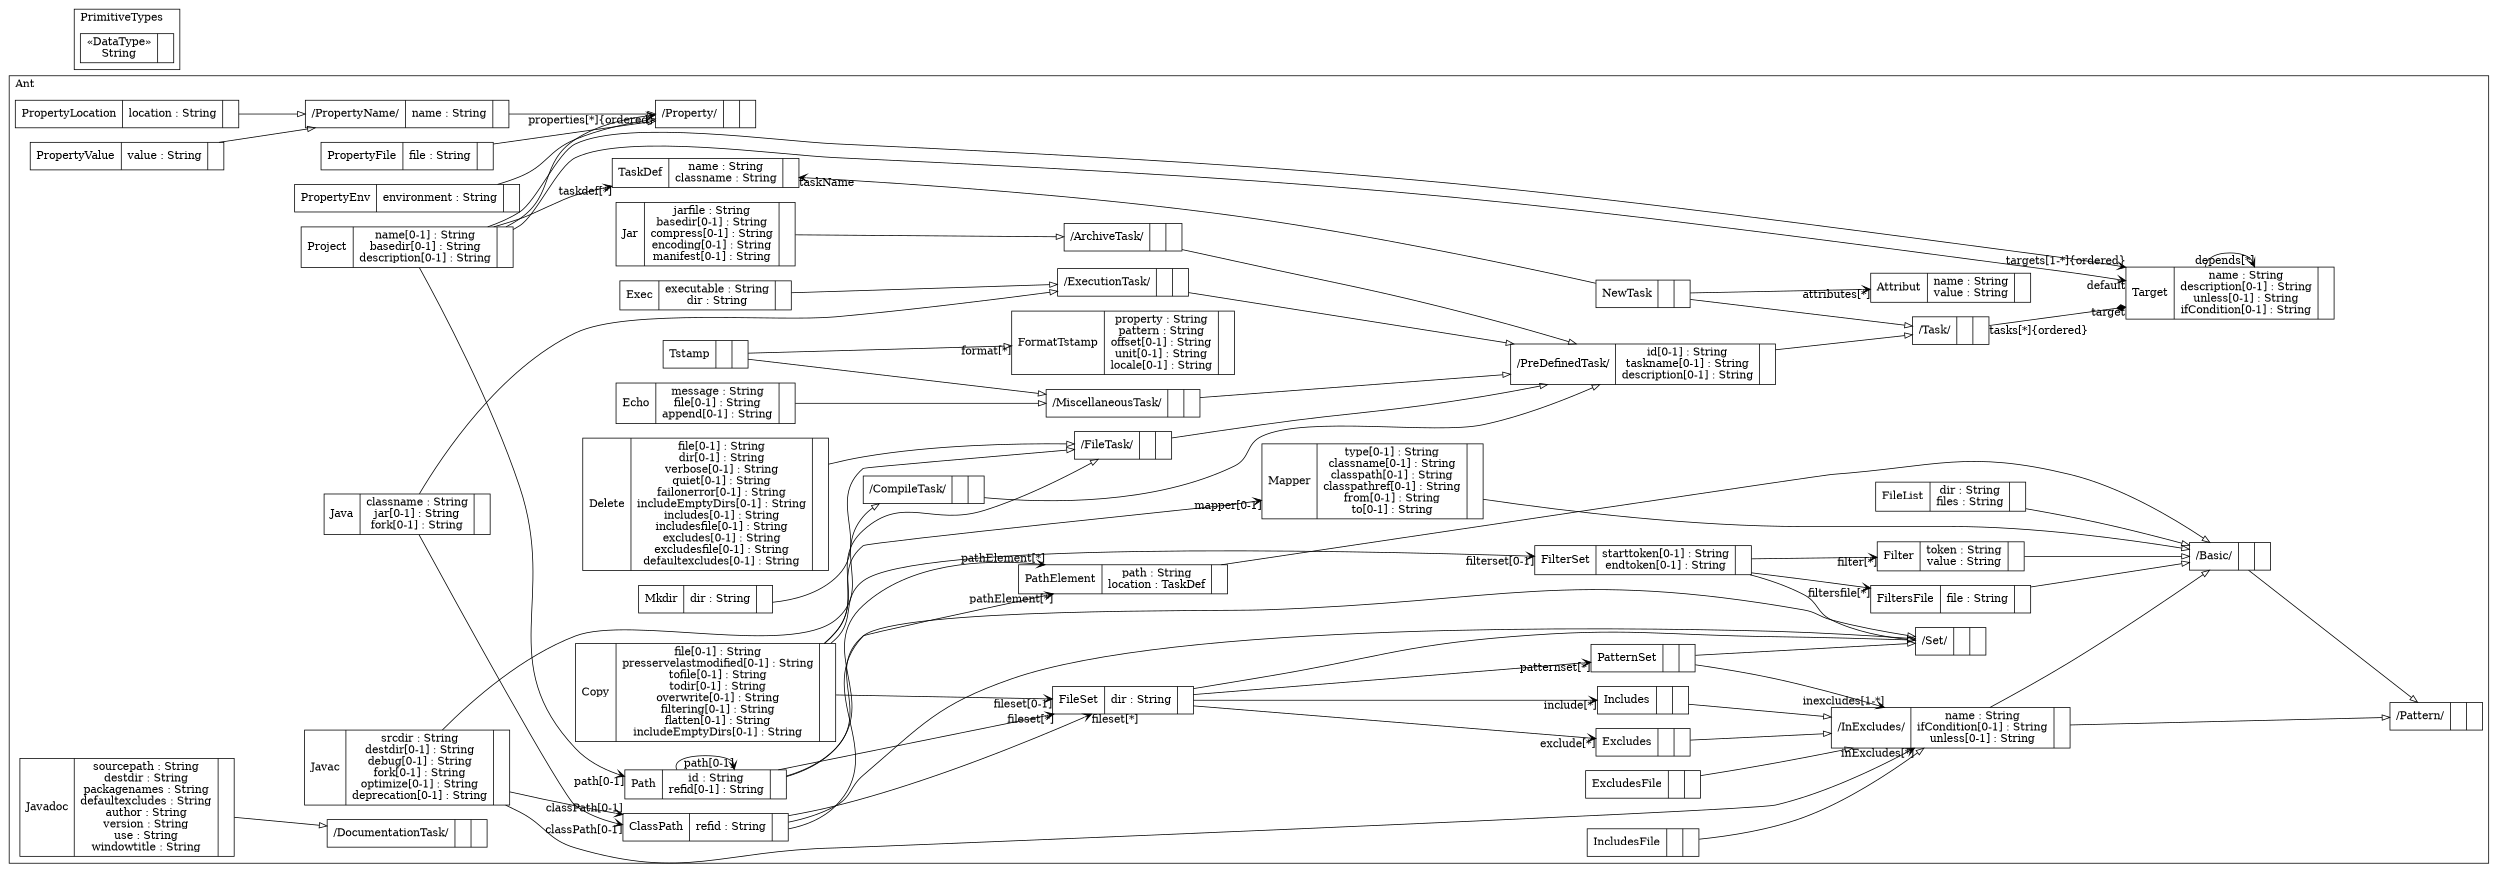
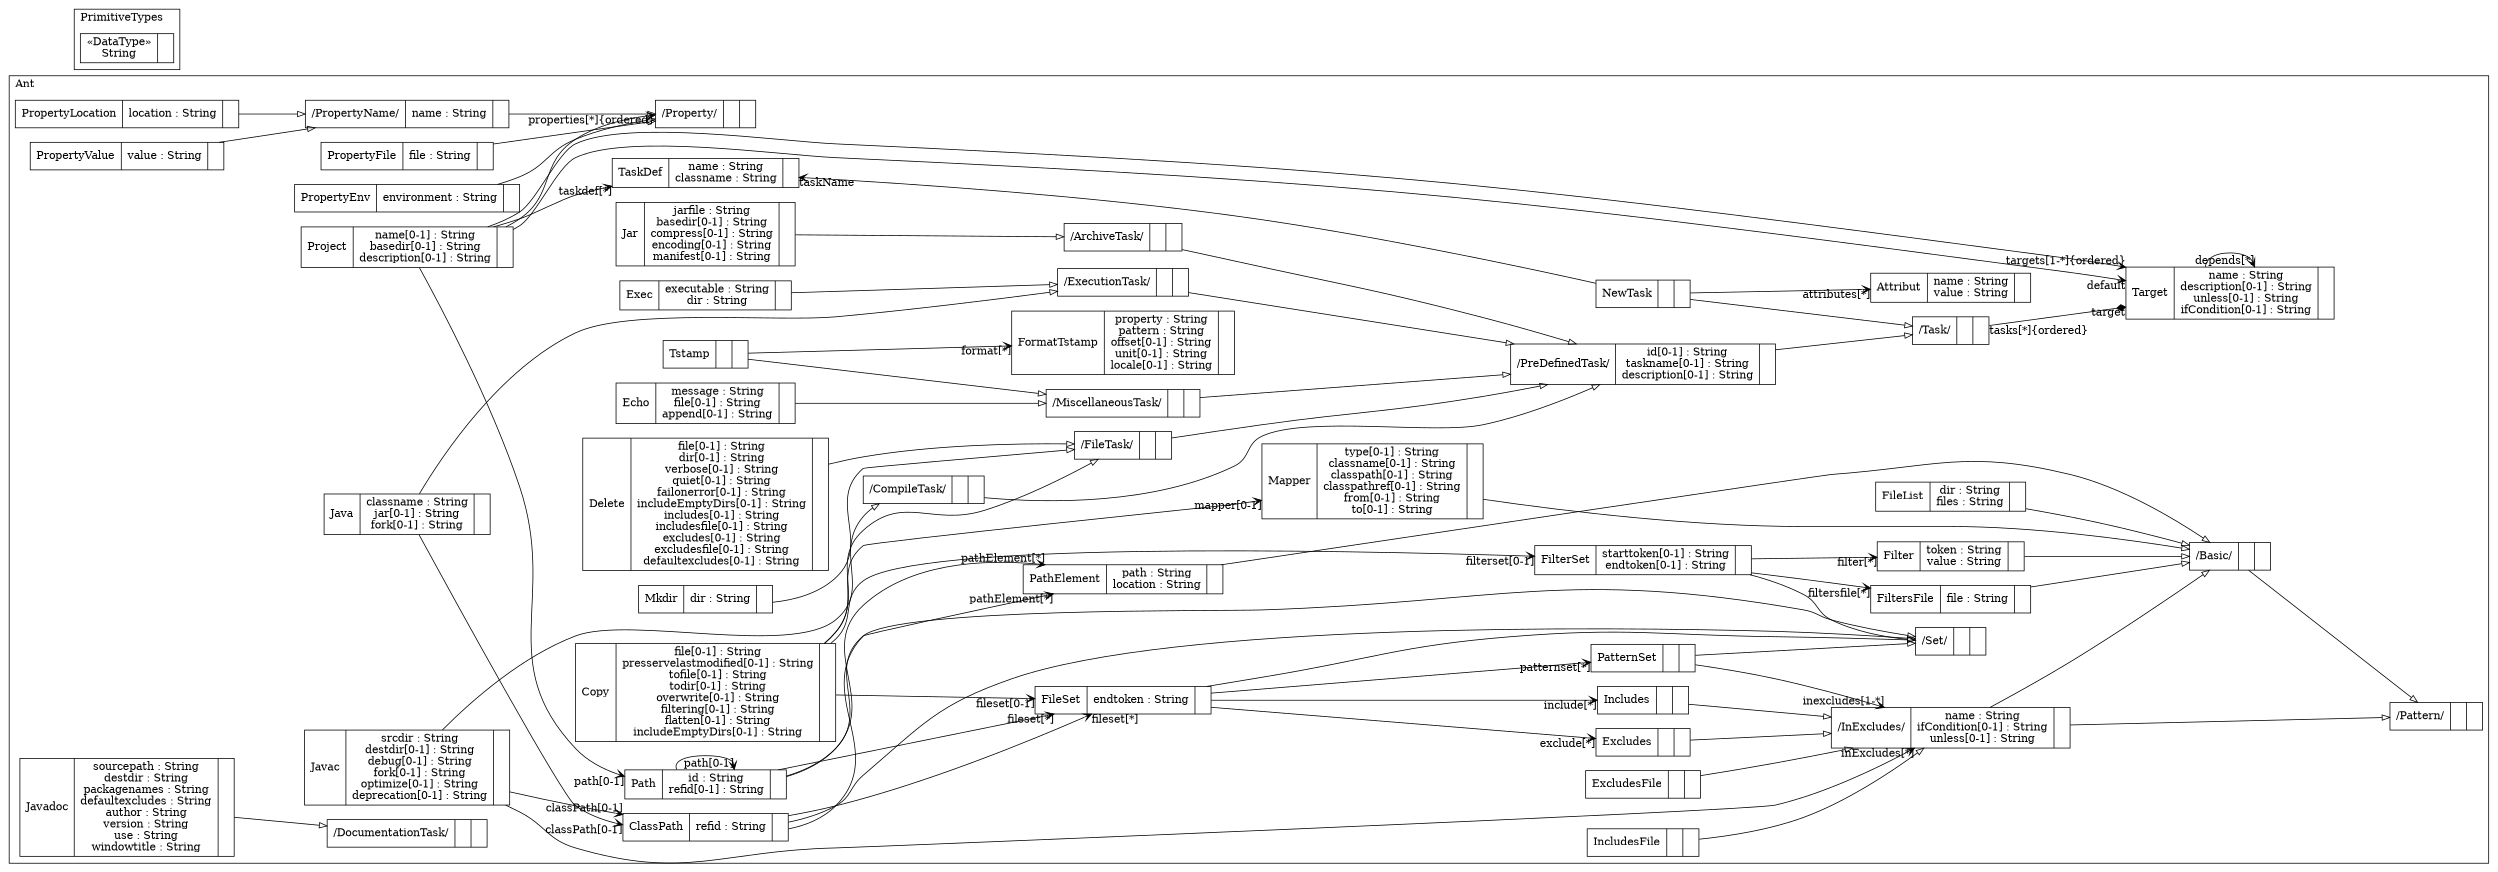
edge "Tstamp" -> "FormatTstamp": arrowhead onormal -> vee
node "PathElement": text "location : TaskDef" -> "location : String"
node "FileSet": text "dir : String" -> "endtoken : String"
